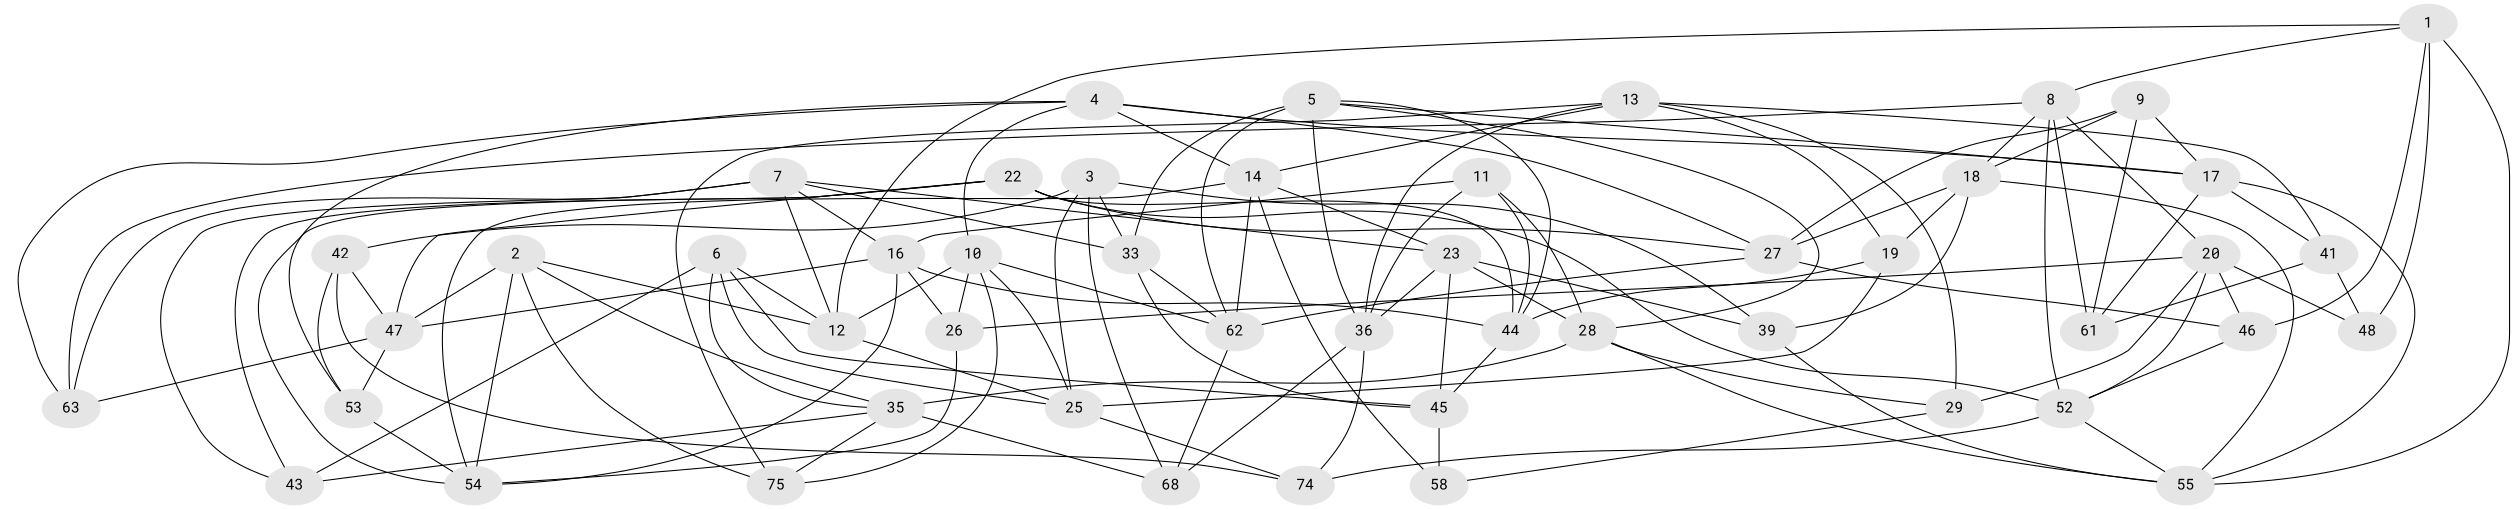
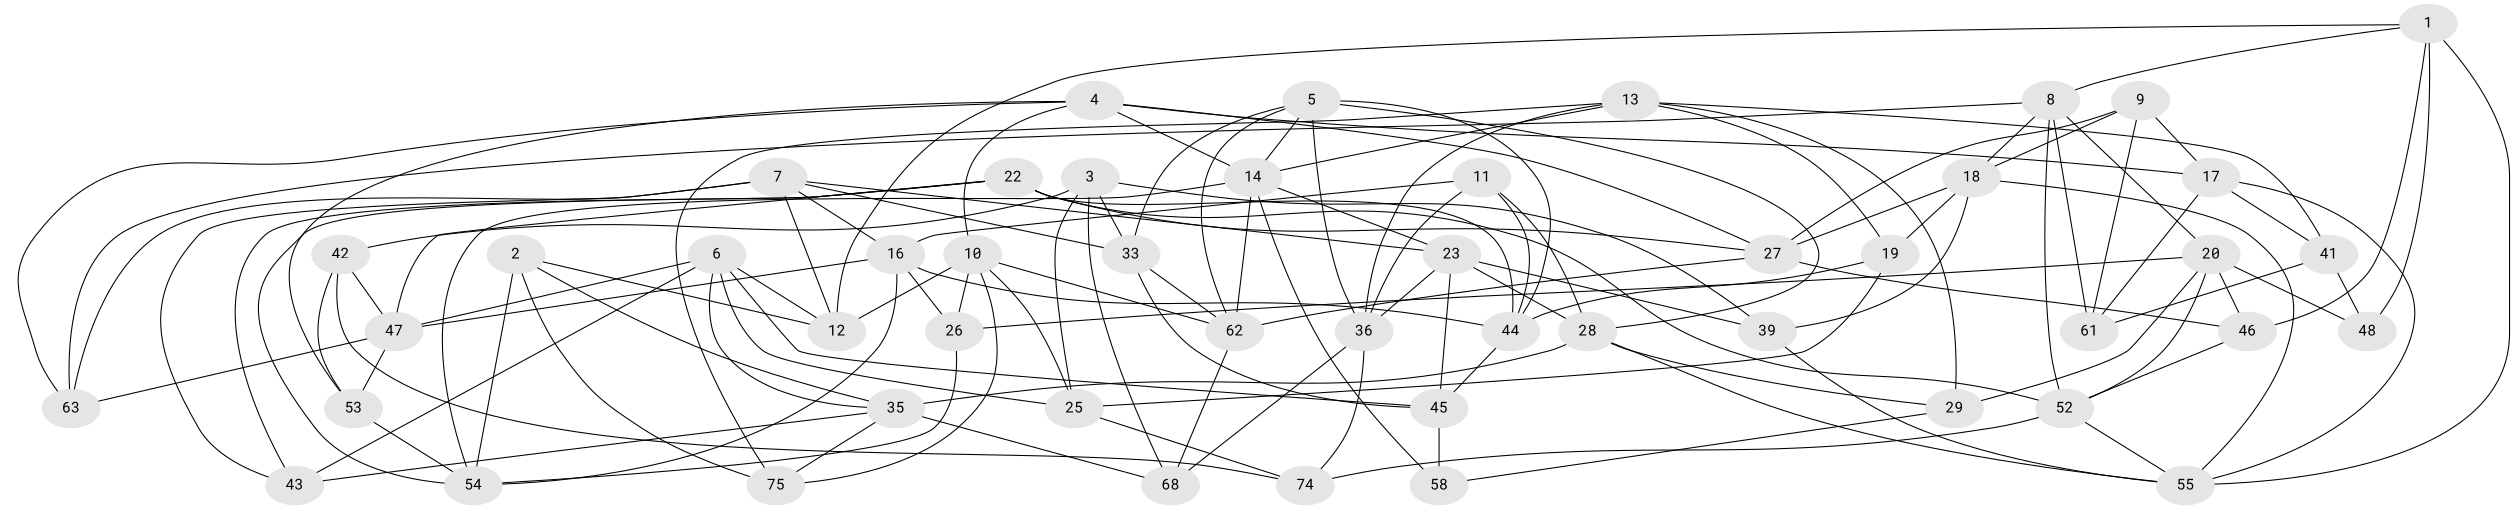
edge "5" -- "17": now "5" -- "14"
edge "2" -- "47": now "6" -- "47"
edge "12" -- "25": removed
